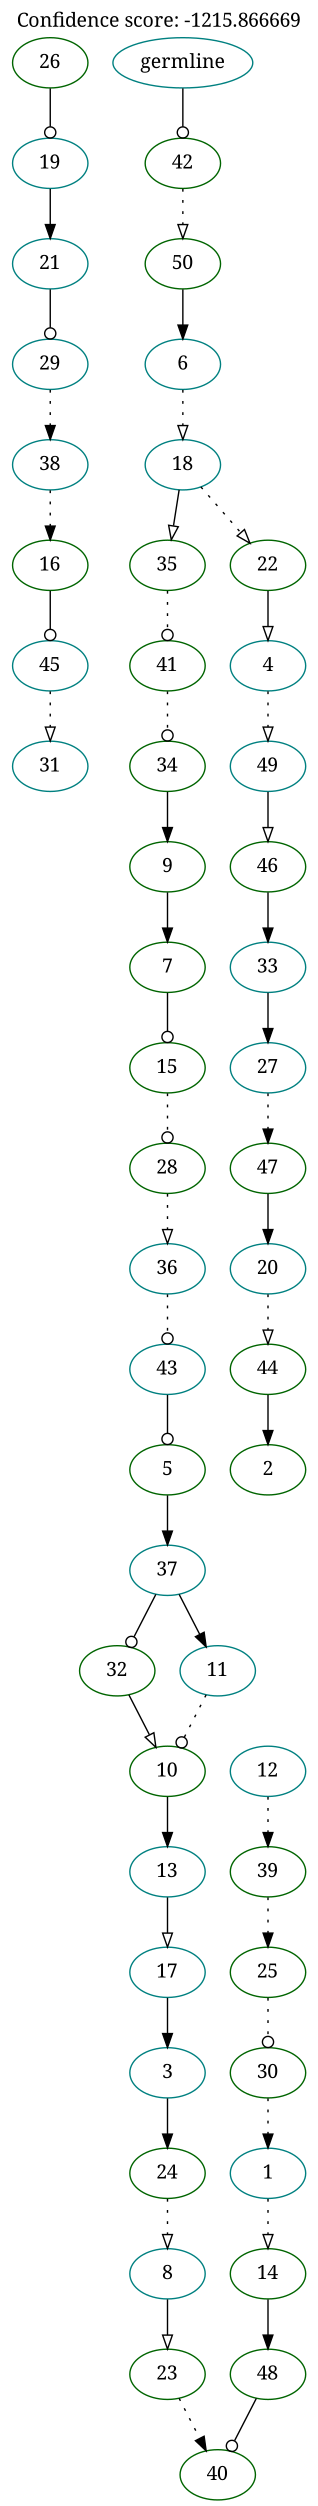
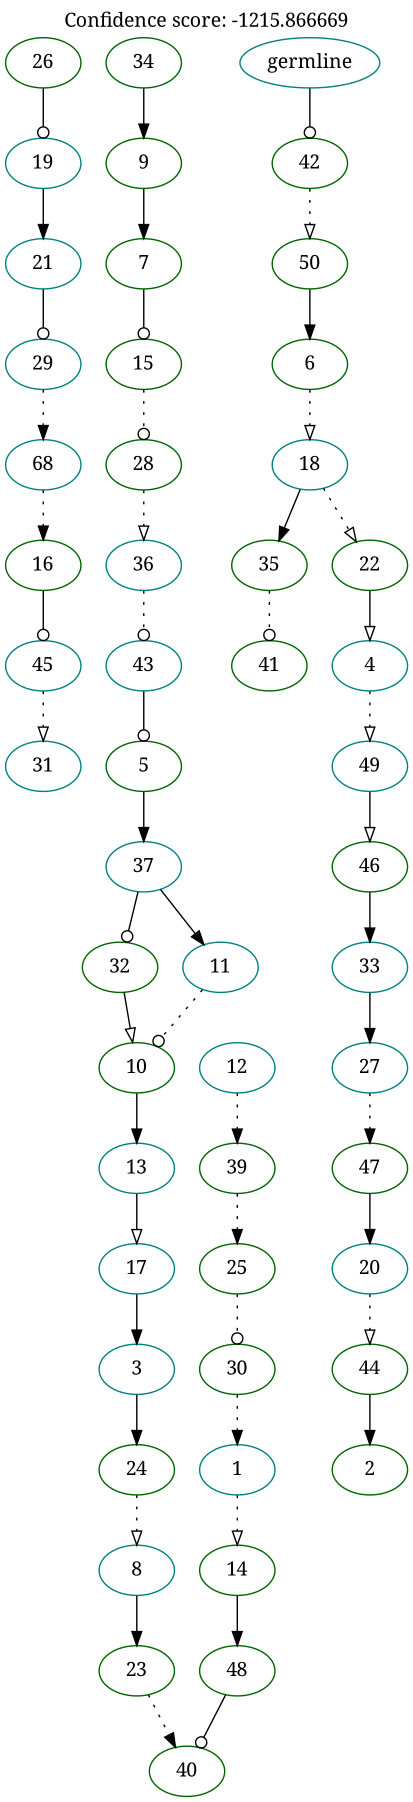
node "6": color teal -> darkgreen
node "38": label "38" -> "68"
edge "18" -> "35": arrowhead onormal -> normal
edge "41" -> "34": removed
edge "8" -> "23": arrowhead onormal -> normal
